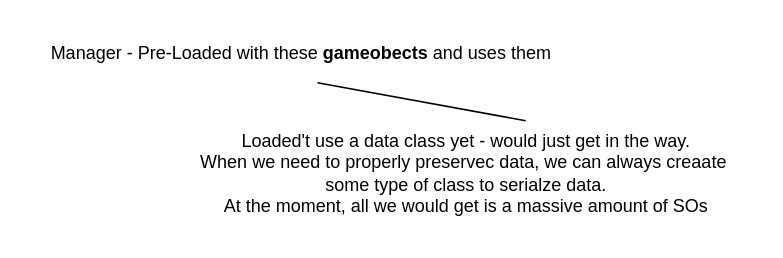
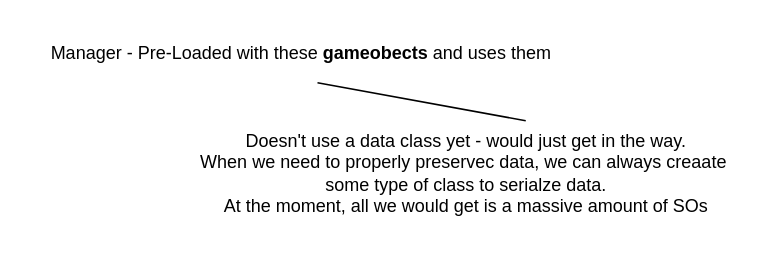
node "Loaded't use a data class yet - would just get in the way. When we need to properly preservec data, we can always creaate some type of class to serialze data. At the moment, all we would get is a massive amount of SOs": label "Loaded't use a data class yet - would just get in the way. When we need to properly preservec data, we can always creaate some type of class to serialze data. At the moment, all we would get is a massive amount of SOs" -> "Doesn't use a data class yet - would just get in the way. When we need to properly preservec data, we can always creaate some type of class to serialze data. At the moment, all we would get is a massive amount of SOs"
